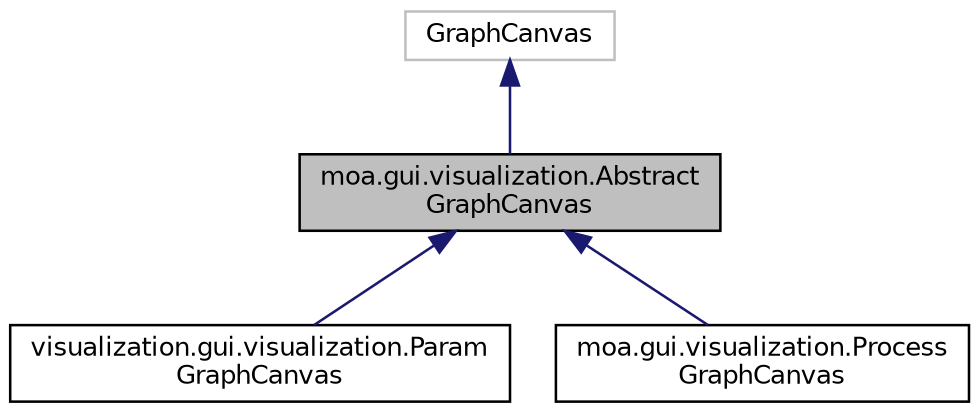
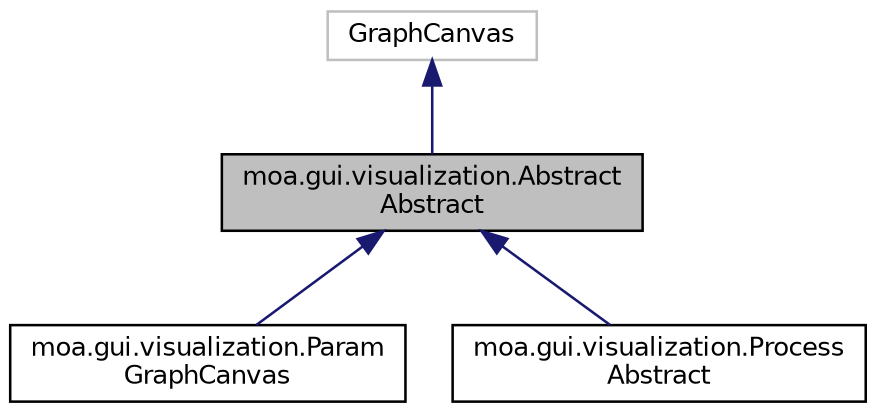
node "moa.gui.visualization.Abstract GraphCanvas": label "moa.gui.visualization.Abstract GraphCanvas" -> "moa.gui.visualization.Abstract Abstract"
node "visualization.gui.visualization.Param GraphCanvas": label "visualization.gui.visualization.Param GraphCanvas" -> "moa.gui.visualization.Param GraphCanvas"
node "moa.gui.visualization.Process GraphCanvas": label "moa.gui.visualization.Process GraphCanvas" -> "moa.gui.visualization.Process Abstract"
